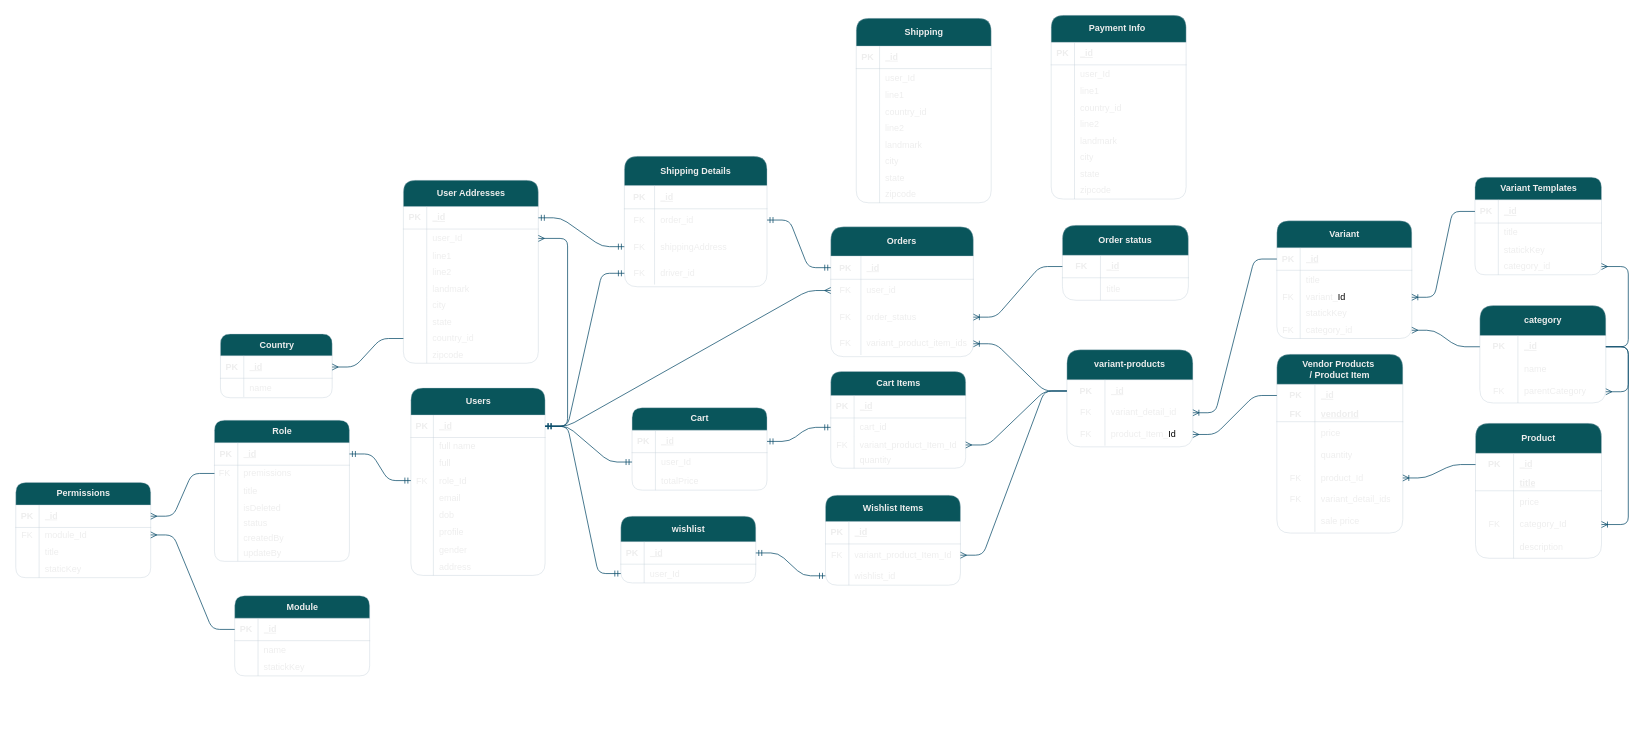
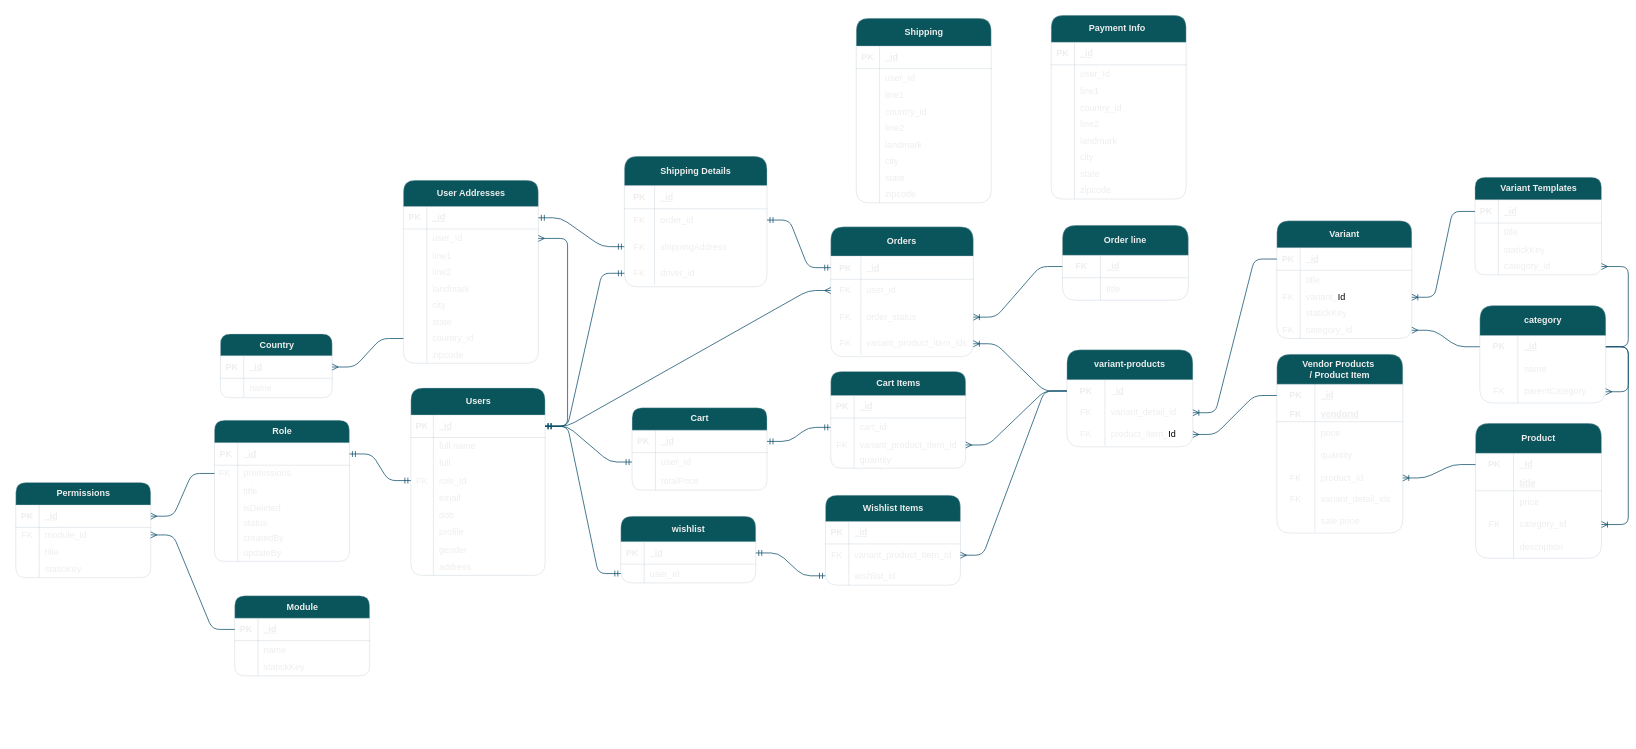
node "Order status": label "Order status" -> "Order line"
